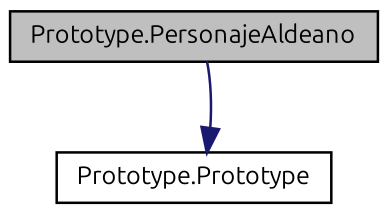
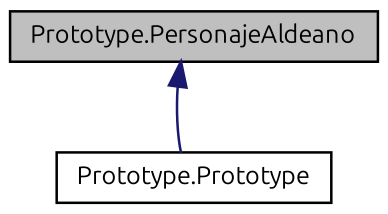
edge "Prototype.PersonajeAldeano" -> "Prototype.Prototype": reversed
